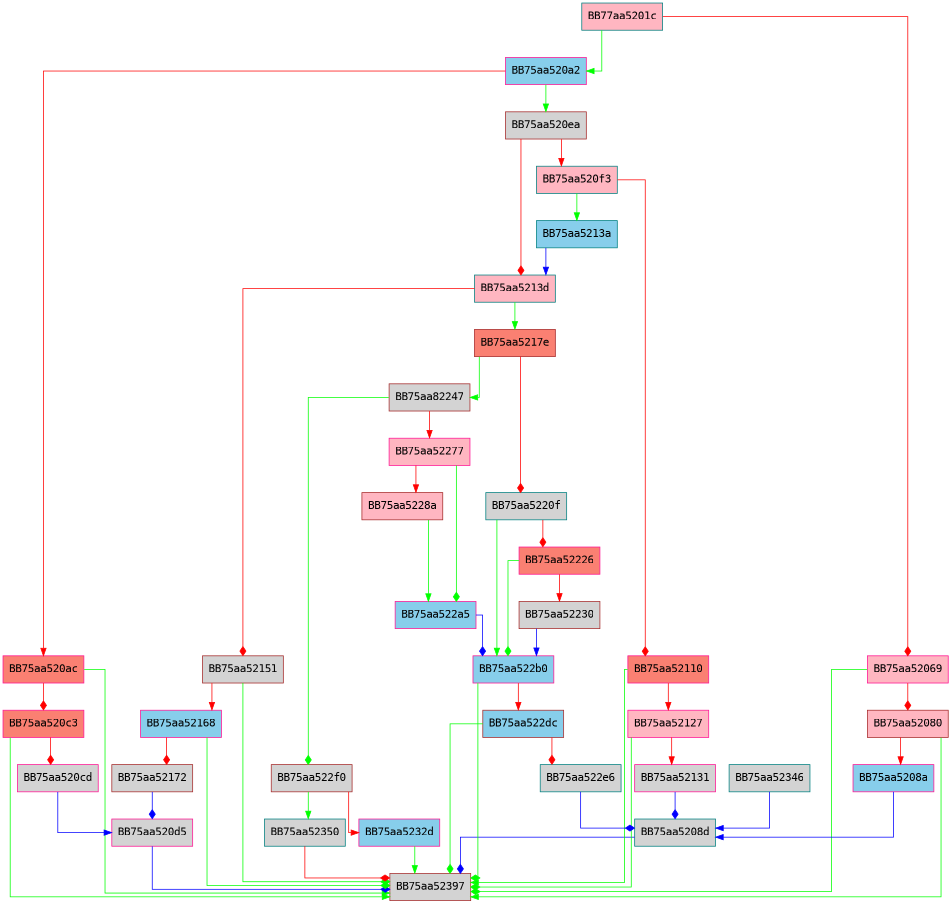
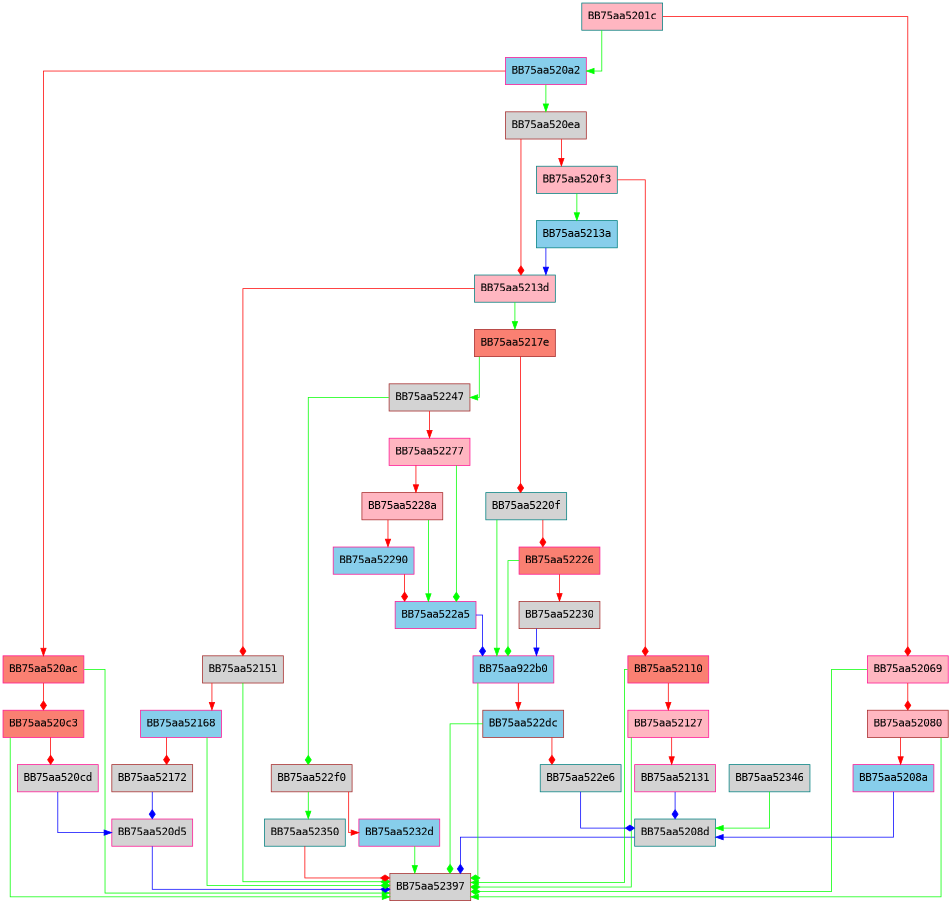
node "BB77aa5201c": label "BB77aa5201c" -> "BB75aa5201c"
node "BB75aa82247": label "BB75aa82247" -> "BB75aa52247"
node "BB75aa52290": added
node "BB75aa522b0": label "BB75aa522b0" -> "BB75aa922b0"
edge "BB75aa52346" -> "BB75aa5208d": color blue -> green
